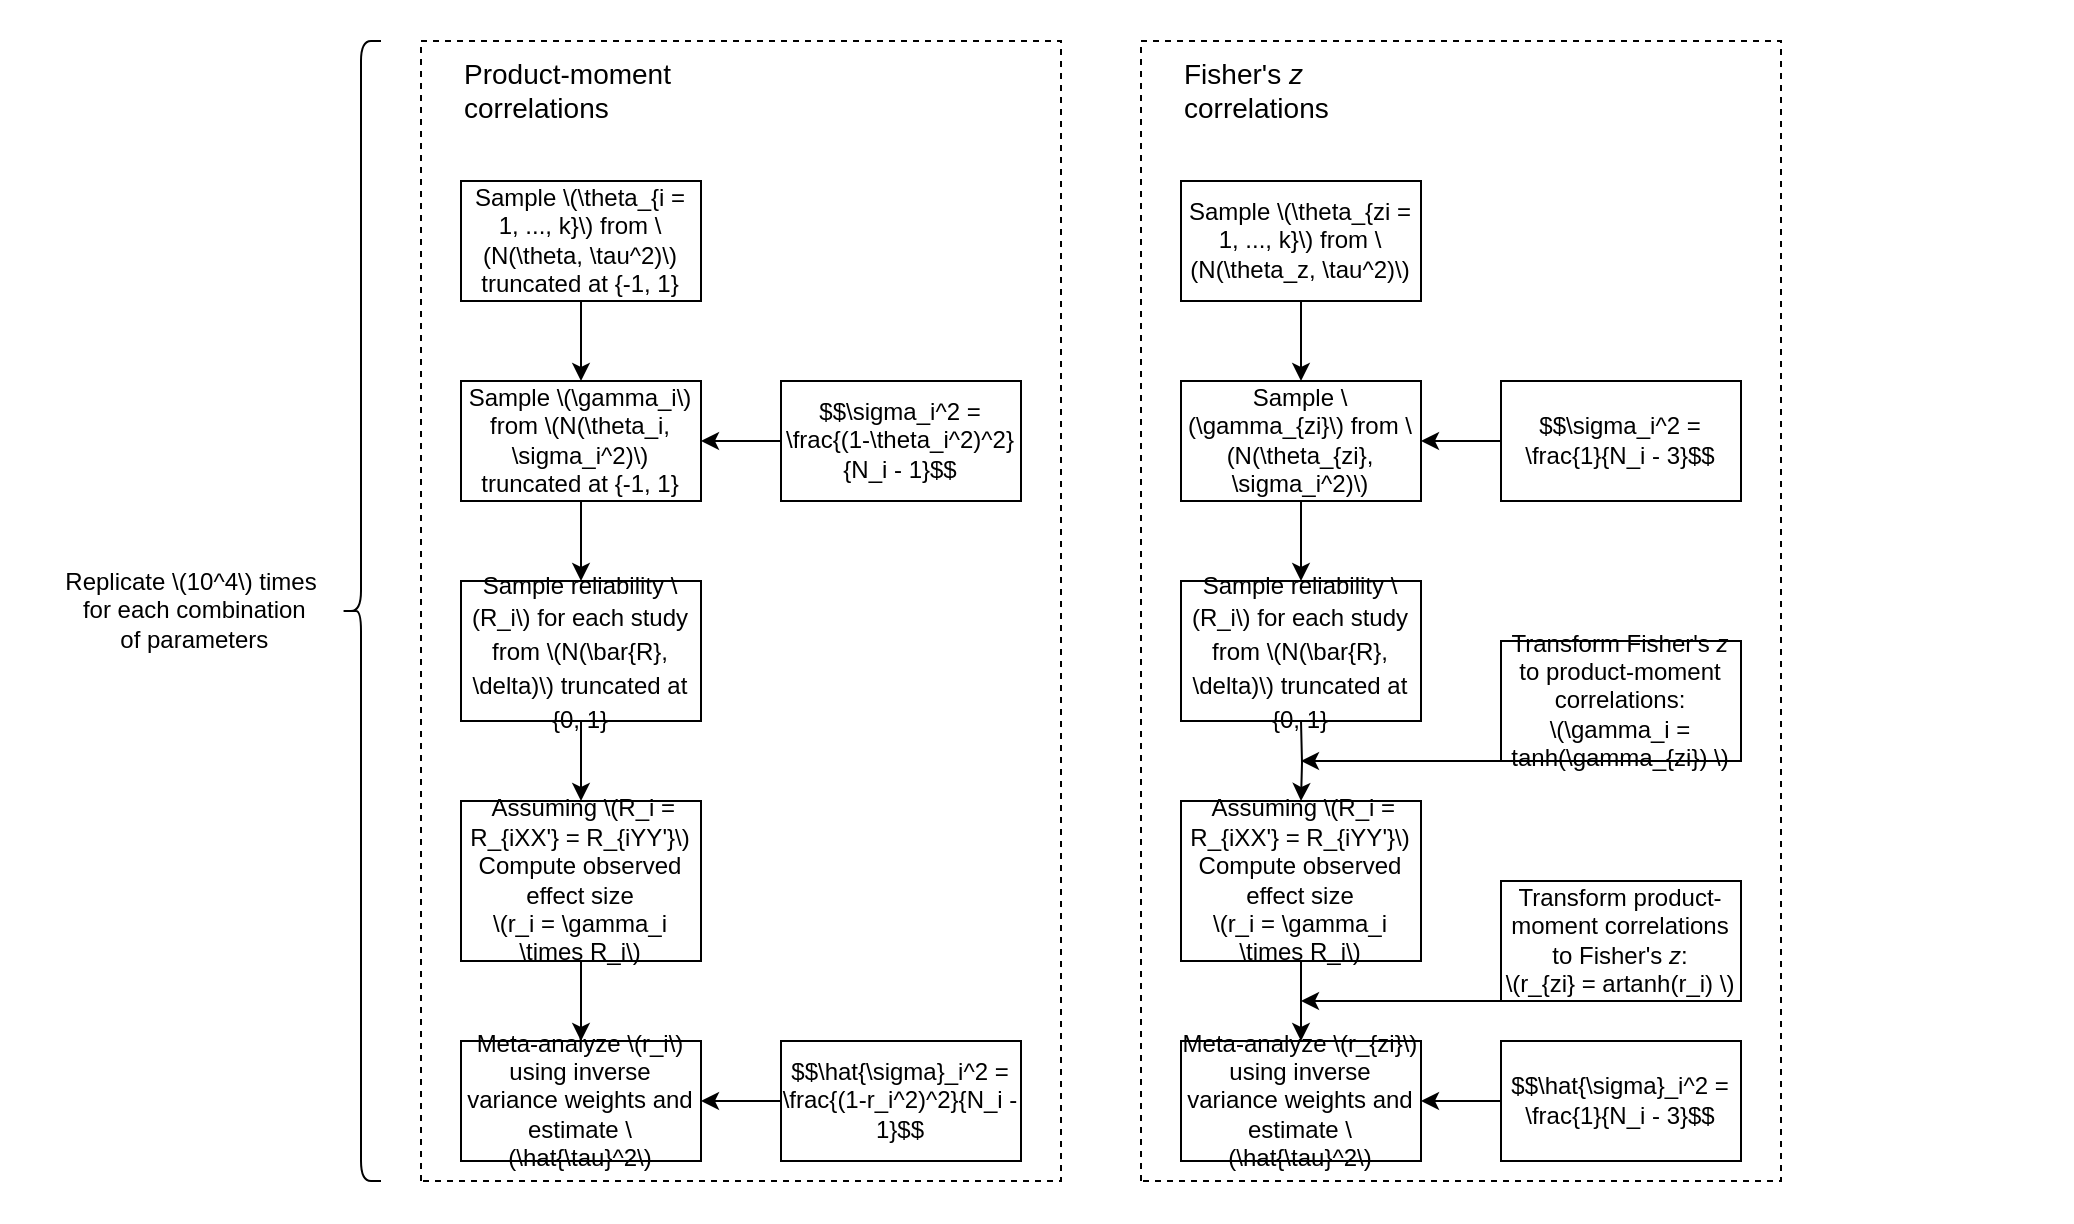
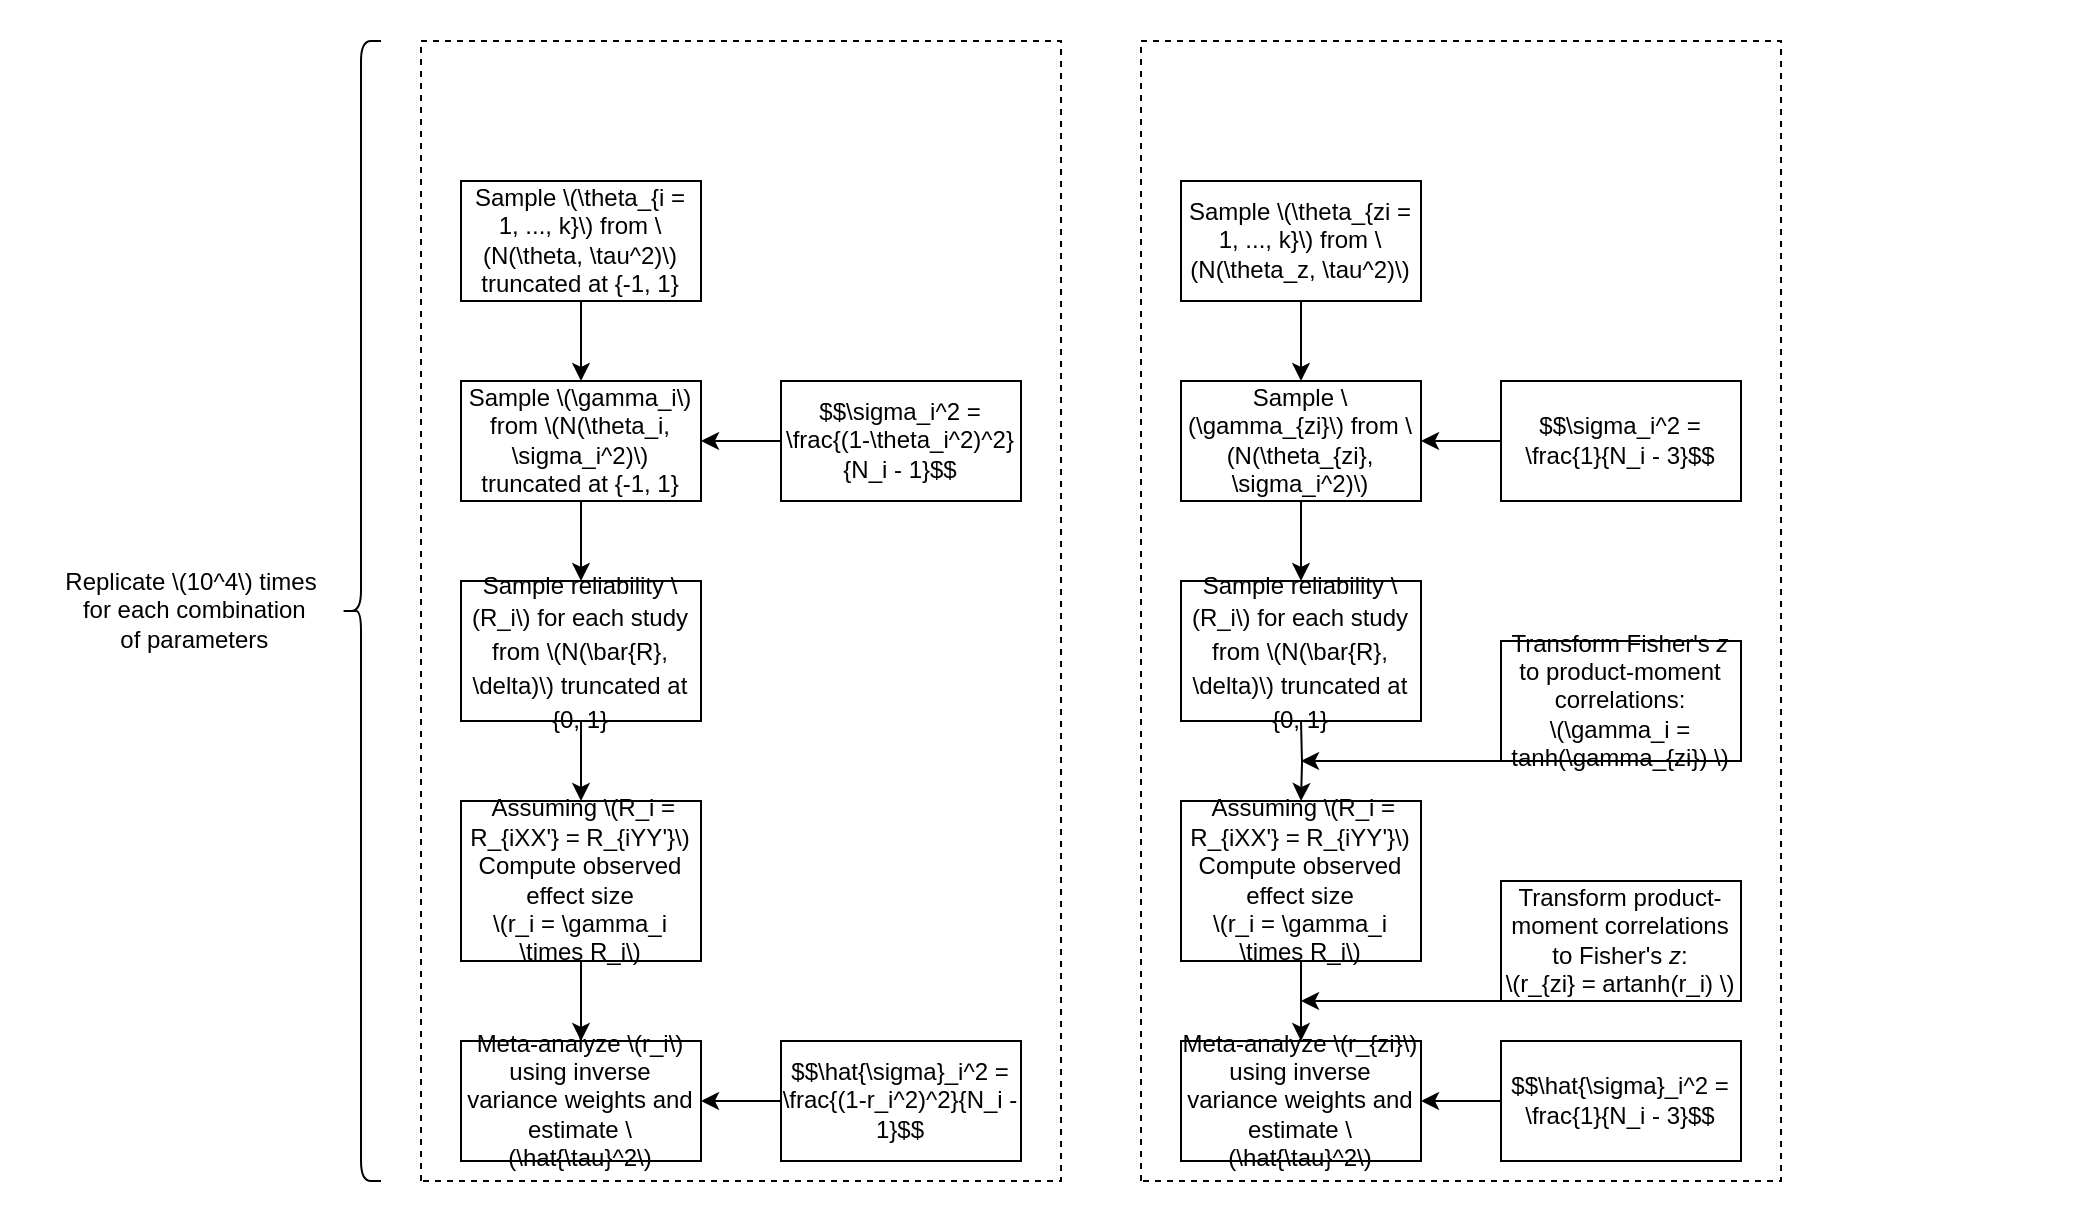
node "Product-moment correlations": removed
node "Fisher's z correlations": removed
